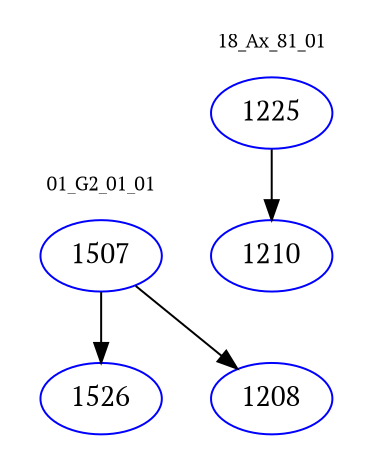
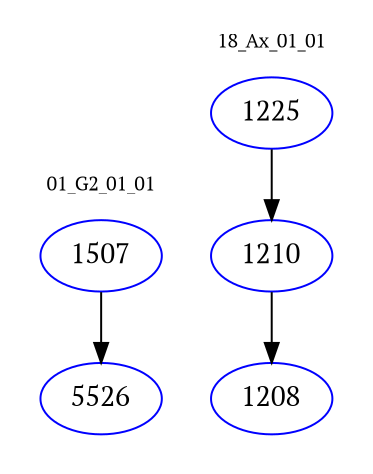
cluster "18_Ax_81_01": label "18_Ax_81_01" -> "18_Ax_01_01"
edge "1507" -> "1208": now "1210" -> "1208"
node "1526": label "1526" -> "5526"
